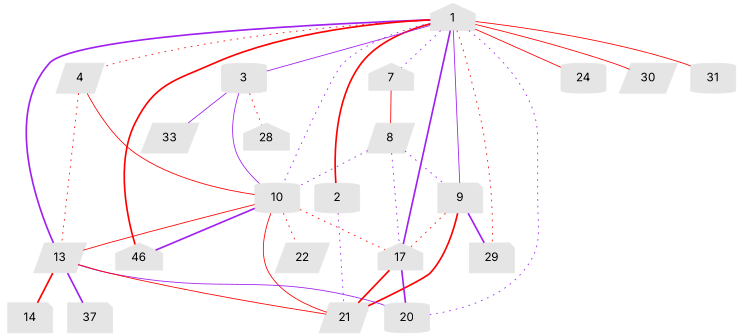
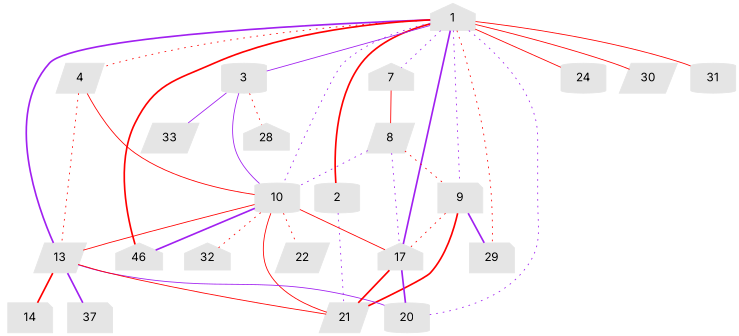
edge "1" -- "9": style solid -> dotted
edge "8" -- "9": color purple -> red
edge "10" -- "17": style dotted -> solid
node "32": added
